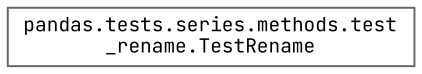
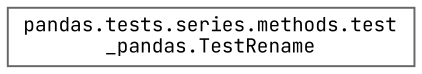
node "pandas.tests.series.methods.test _rename.TestRename": label "pandas.tests.series.methods.test _rename.TestRename" -> "pandas.tests.series.methods.test _pandas.TestRename"
